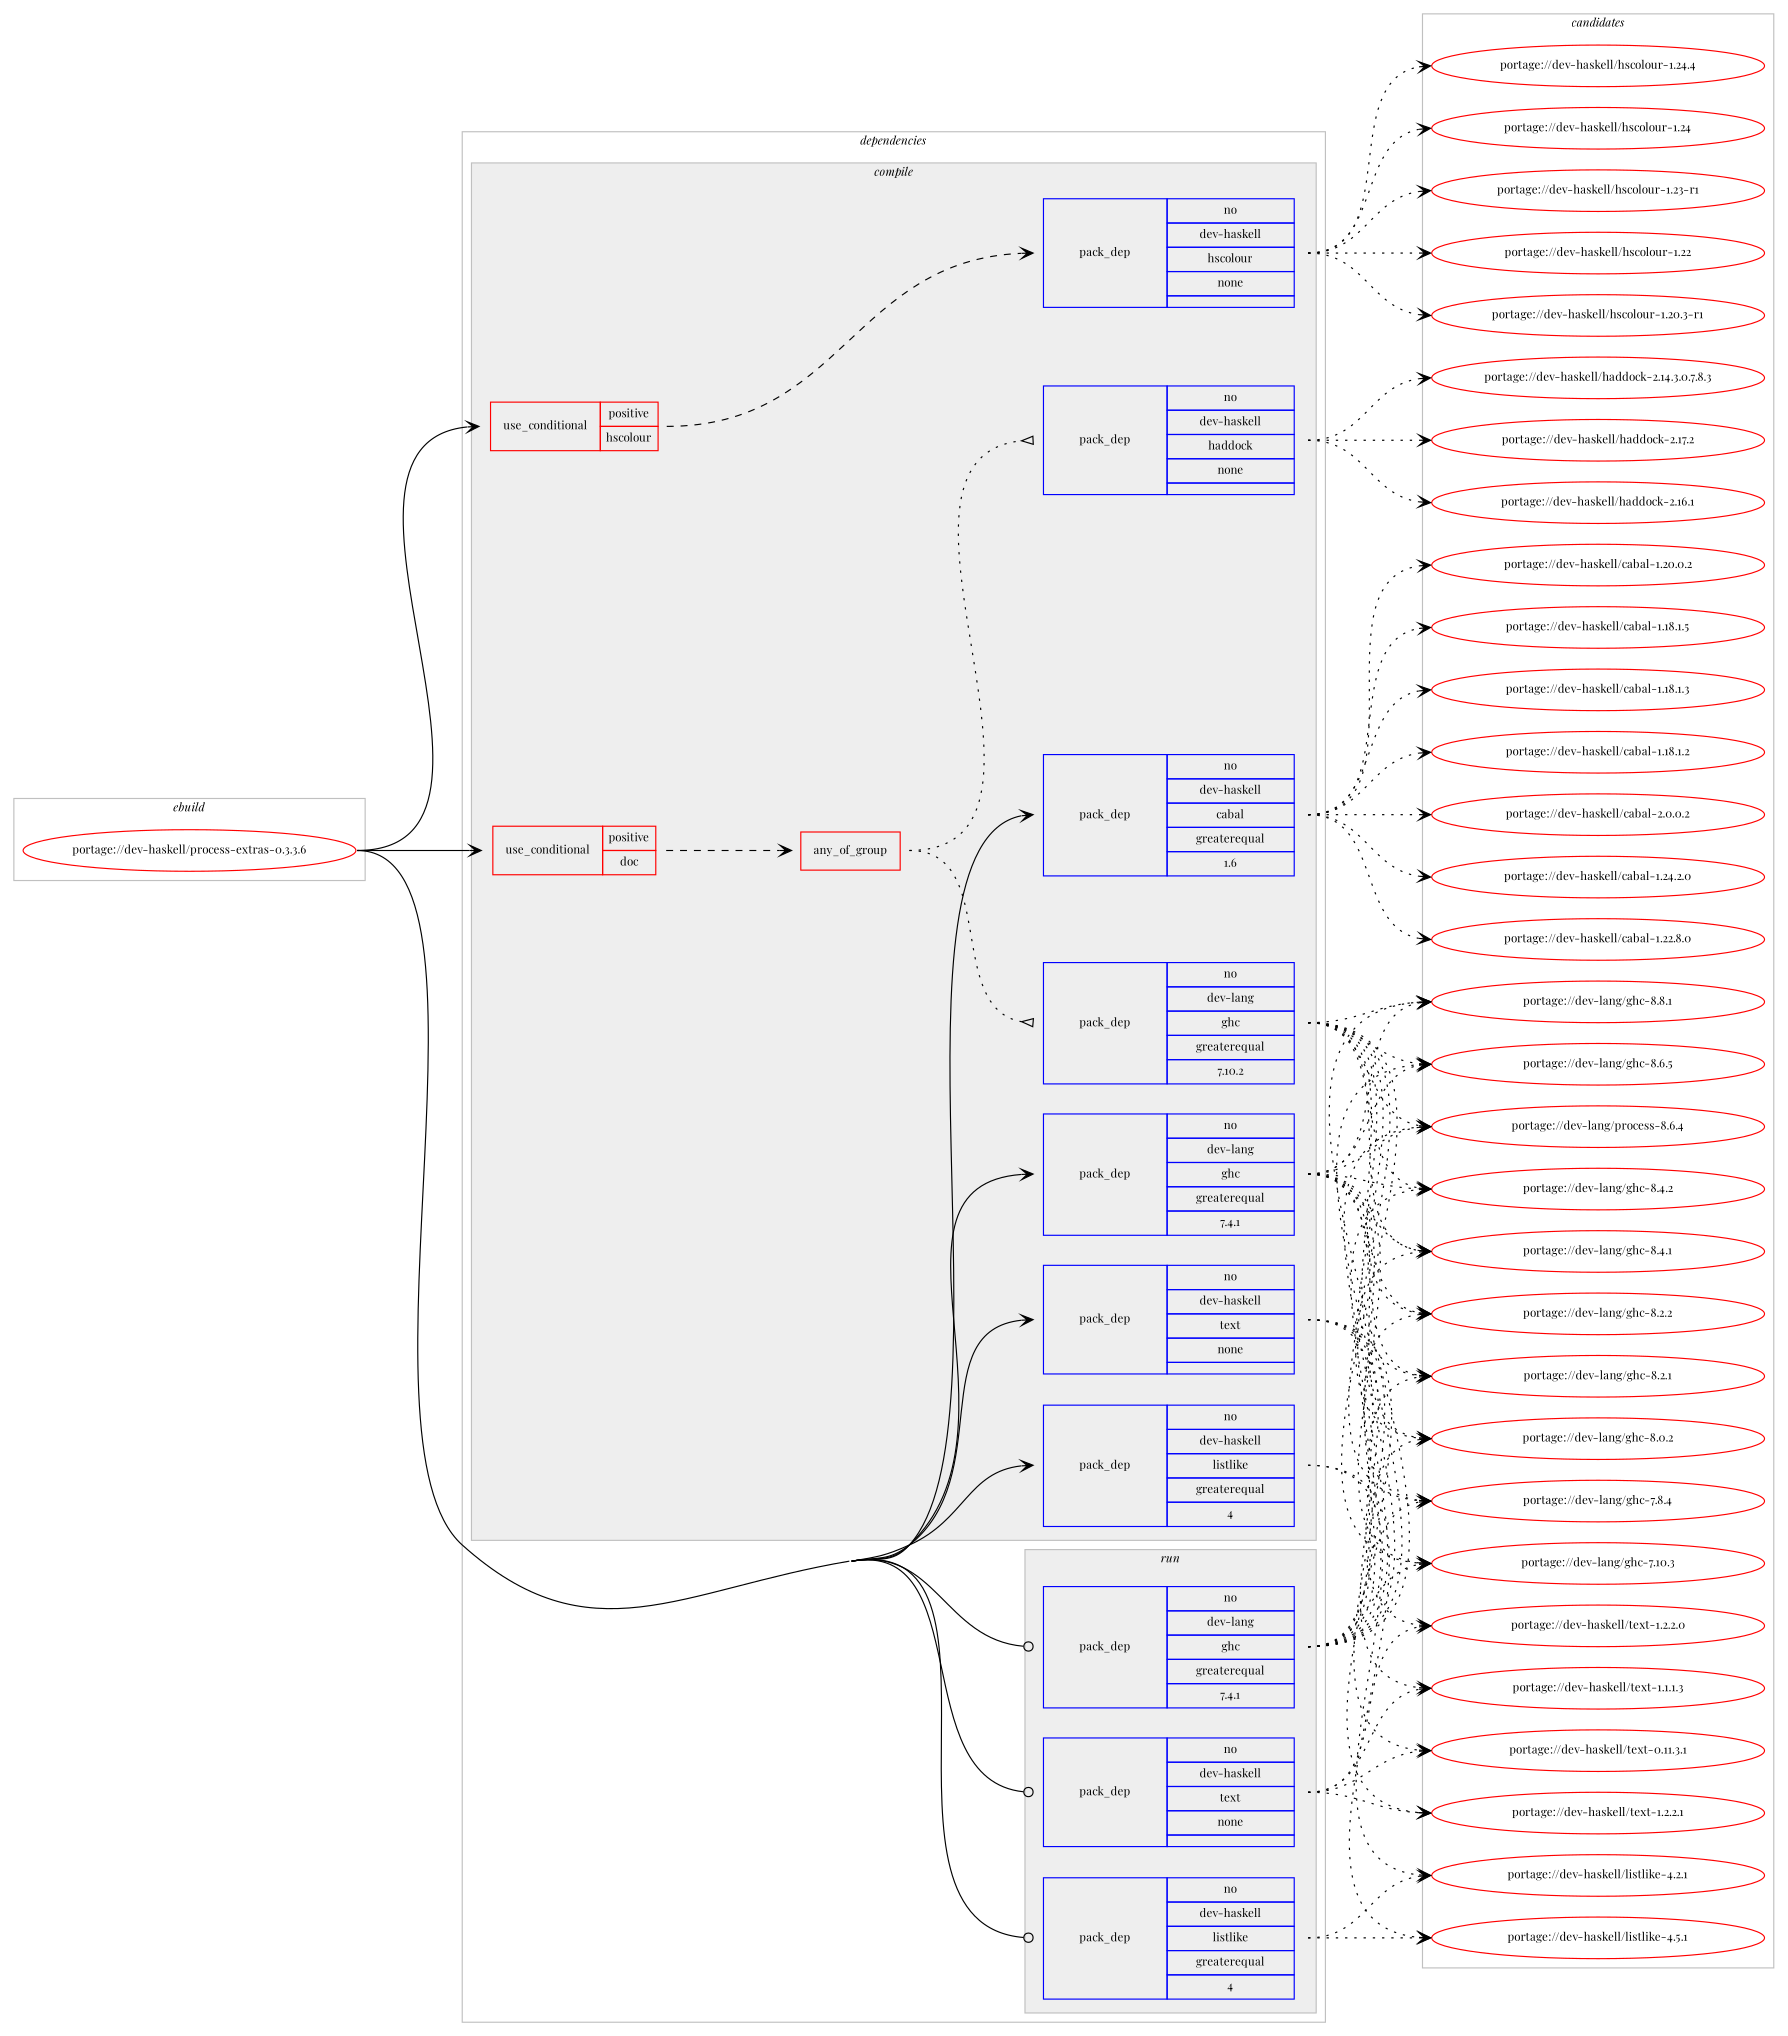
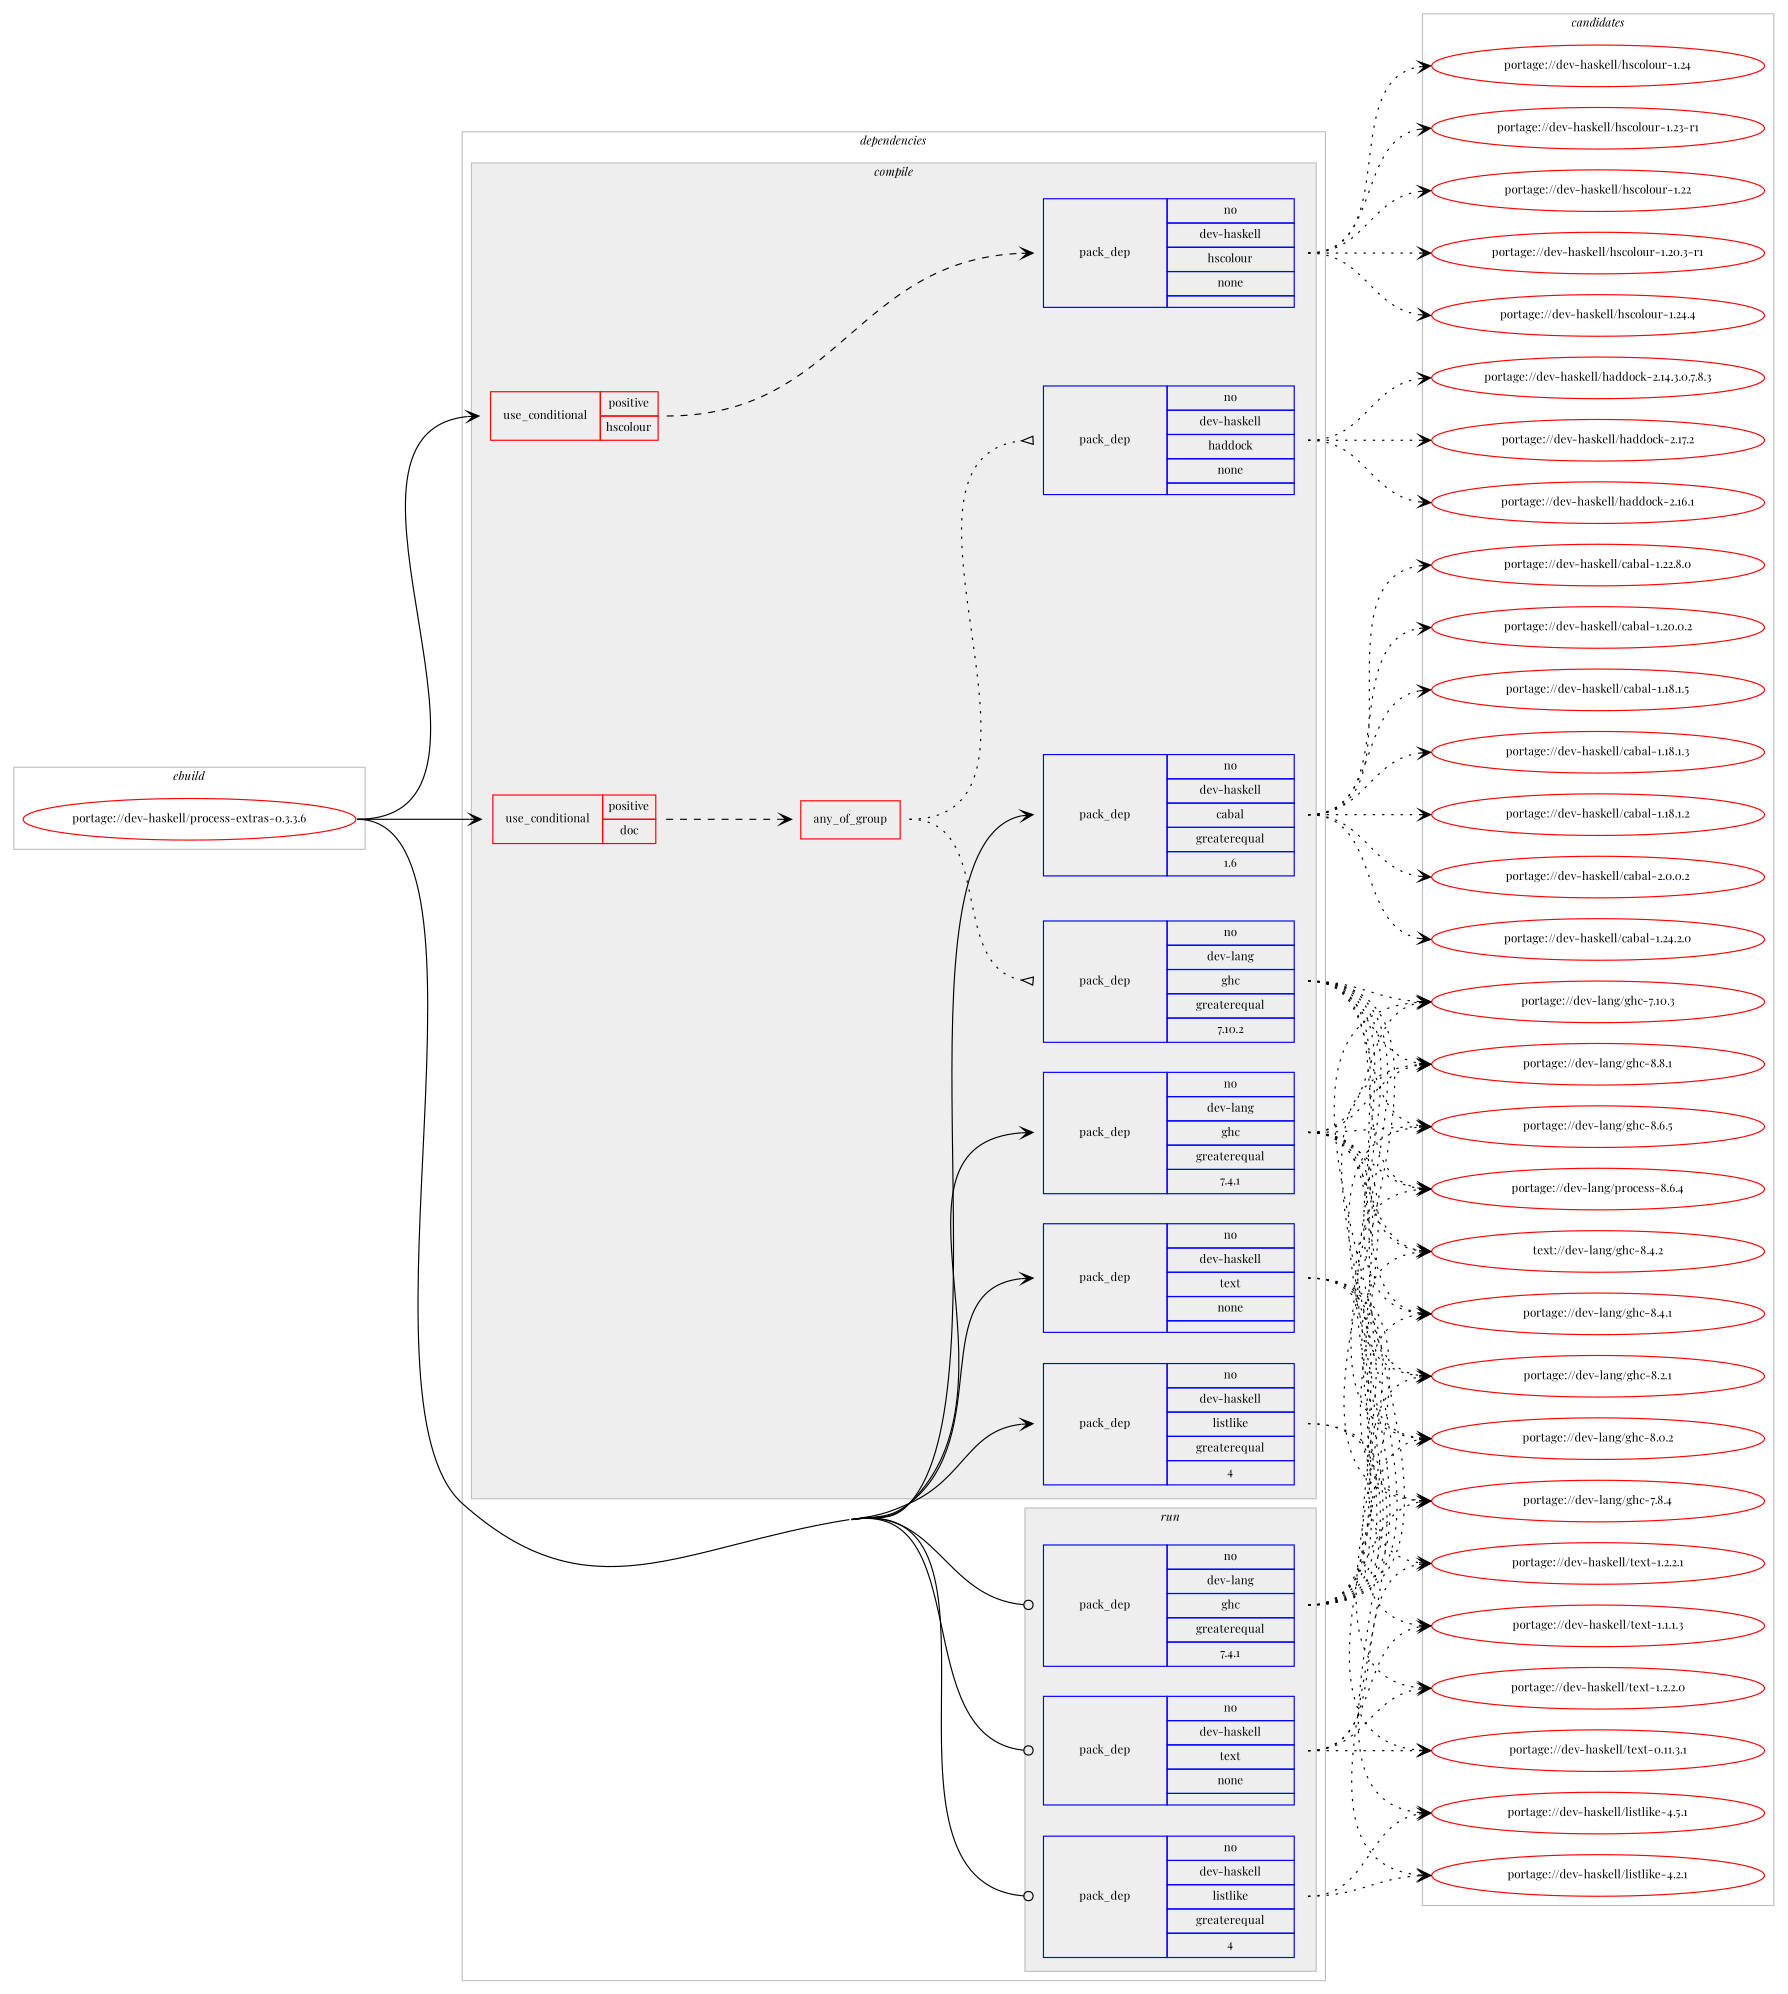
node "portage://dev-lang/ghc-8.4.2": label "portage://dev-lang/ghc-8.4.2" -> "text://dev-lang/ghc-8.4.2"
node "portage://dev-lang/ghc-8.2.2": removed
